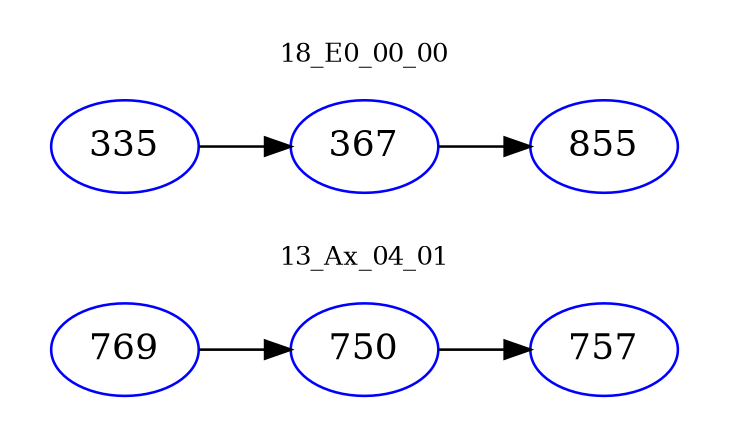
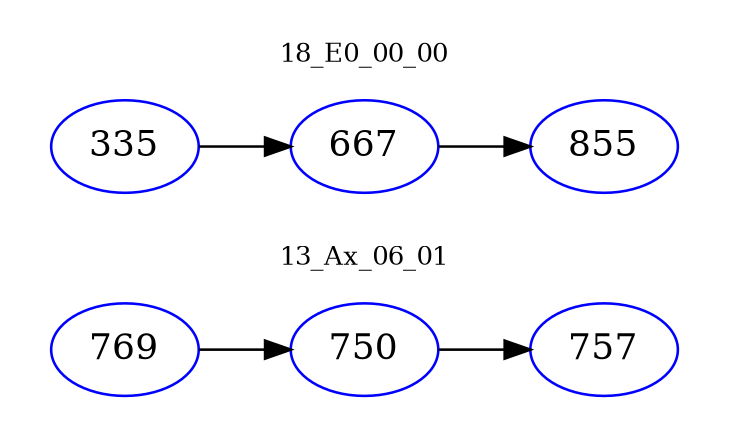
node "367": label "367" -> "667"
cluster "13_Ax_04_01": label "13_Ax_04_01" -> "13_Ax_06_01"
